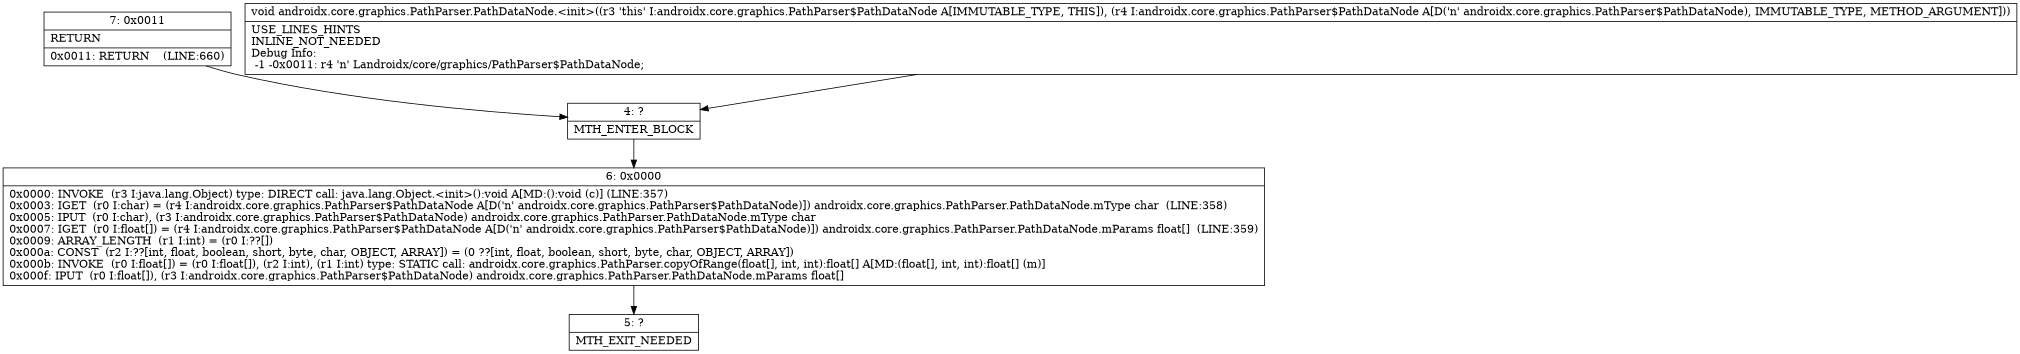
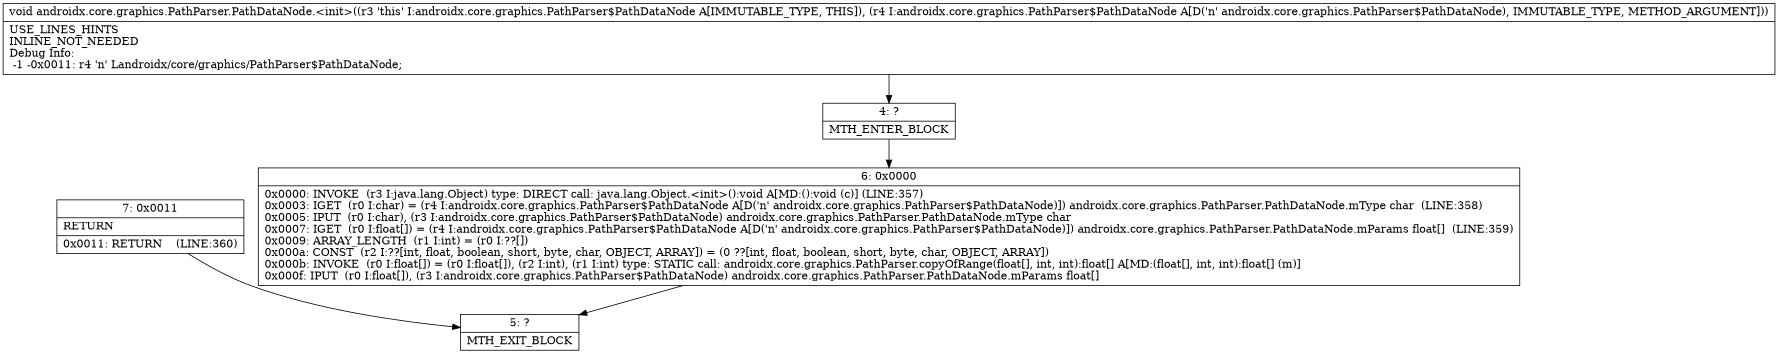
node "7: 0x0011": text "0x0011: RETURN    (LINE:660)" -> "0x0011: RETURN    (LINE:360)"
edge "7: 0x0011" -> "4: ?": now "7: 0x0011" -> "5: ?"
node "5: ?": text "MTH_EXIT_NEEDED" -> "MTH_EXIT_BLOCK"
